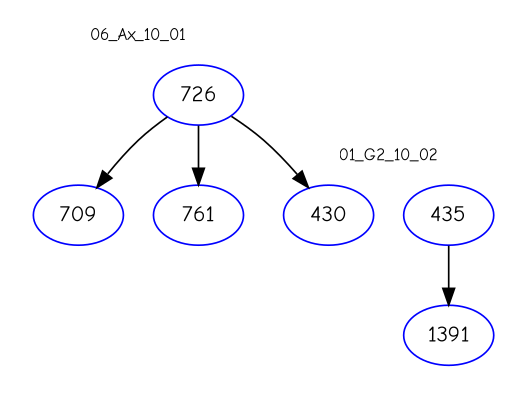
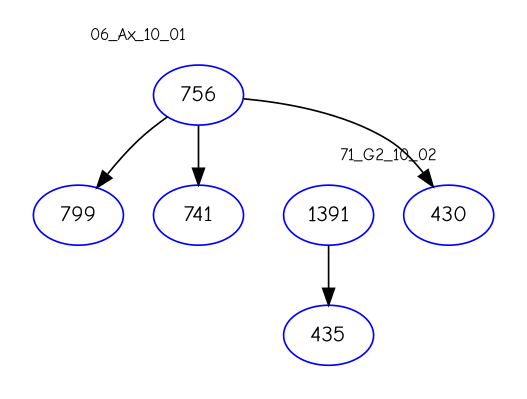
node "726": label "726" -> "756"
cluster "01_G2_10_02": label "01_G2_10_02" -> "71_G2_10_02"
node "709": label "709" -> "799"
node "761": label "761" -> "741"
edge "435" -> "1391": reversed
